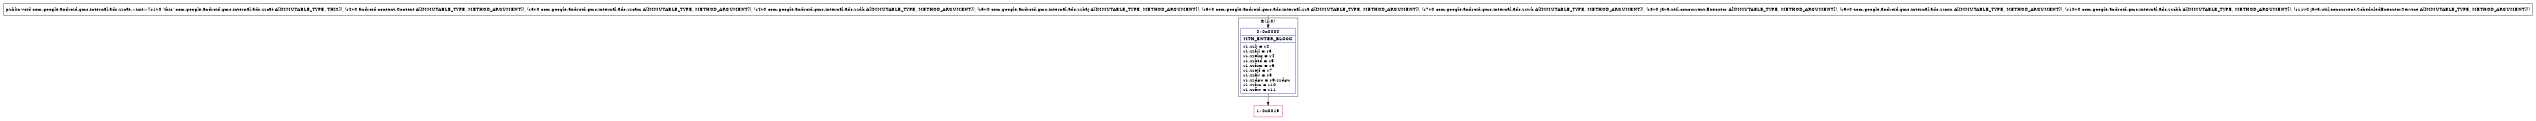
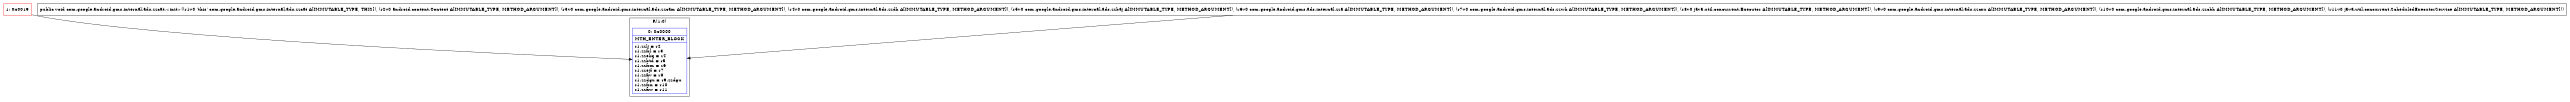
edge "0: 0x0000" -> "1: 0x0019": reversed
